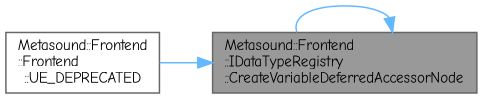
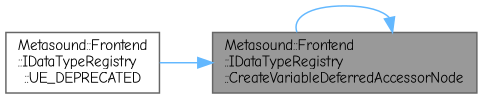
node "Metasound::Frontend ::Frontend ::UE_DEPRECATED": label "Metasound::Frontend ::Frontend ::UE_DEPRECATED" -> "Metasound::Frontend ::IDataTypeRegistry ::UE_DEPRECATED"
